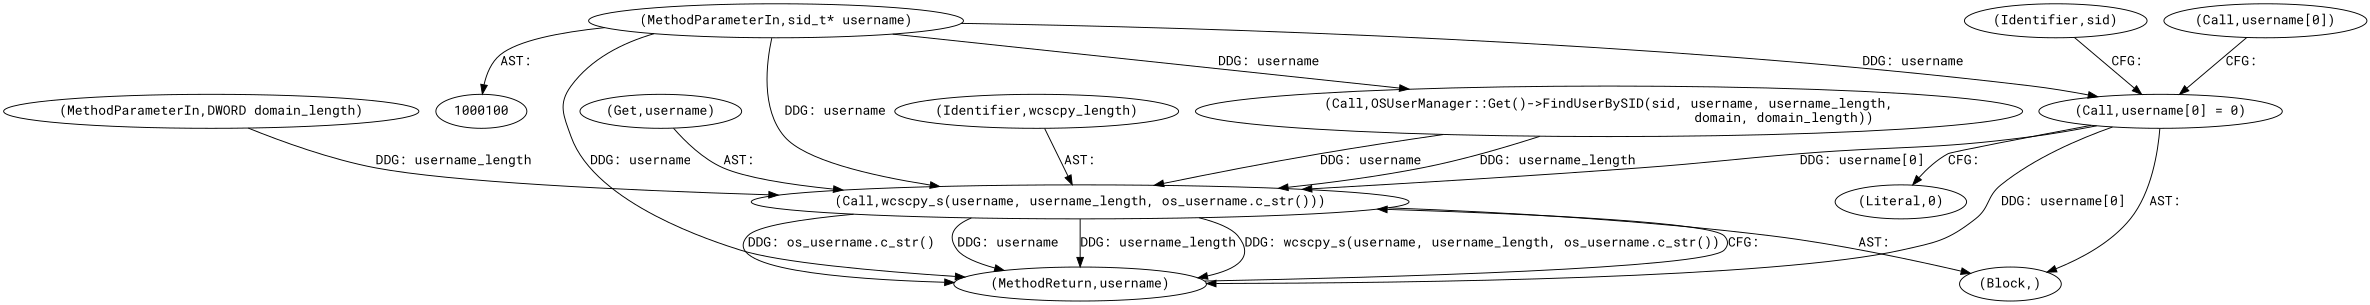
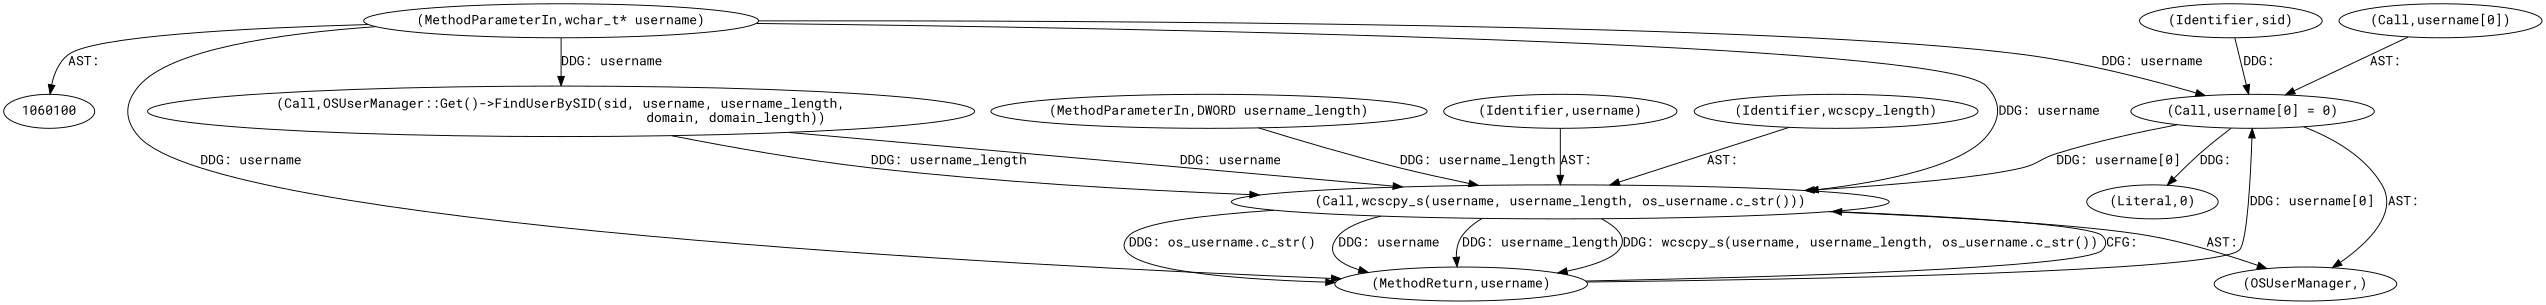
node "(MethodParameterIn,sid_t* username)": label "(MethodParameterIn,sid_t* username)" -> "(MethodParameterIn,wchar_t* username)"
edge "(Identifier,sid)" -> "(Call,username[0] = 0)": label "CFG: " -> "DDG: "
edge "(Call,username[0])" -> "(Call,username[0] = 0)": label "CFG: " -> "AST: "
node "(MethodParameterIn,DWORD domain_length)": label "(MethodParameterIn,DWORD domain_length)" -> "(MethodParameterIn,DWORD username_length)"
node "1000100": label "1000100" -> "1060100"
node "(Get,username)": label "(Get,username)" -> "(Identifier,username)"
edge "(Call,username[0] = 0)" -> "(Literal,0)": label "CFG: " -> "DDG: "
edge "(Call,username[0] = 0)" -> "(MethodReturn,username)": reversed
node "(Block,)": label "(Block,)" -> "(OSUserManager,)"
